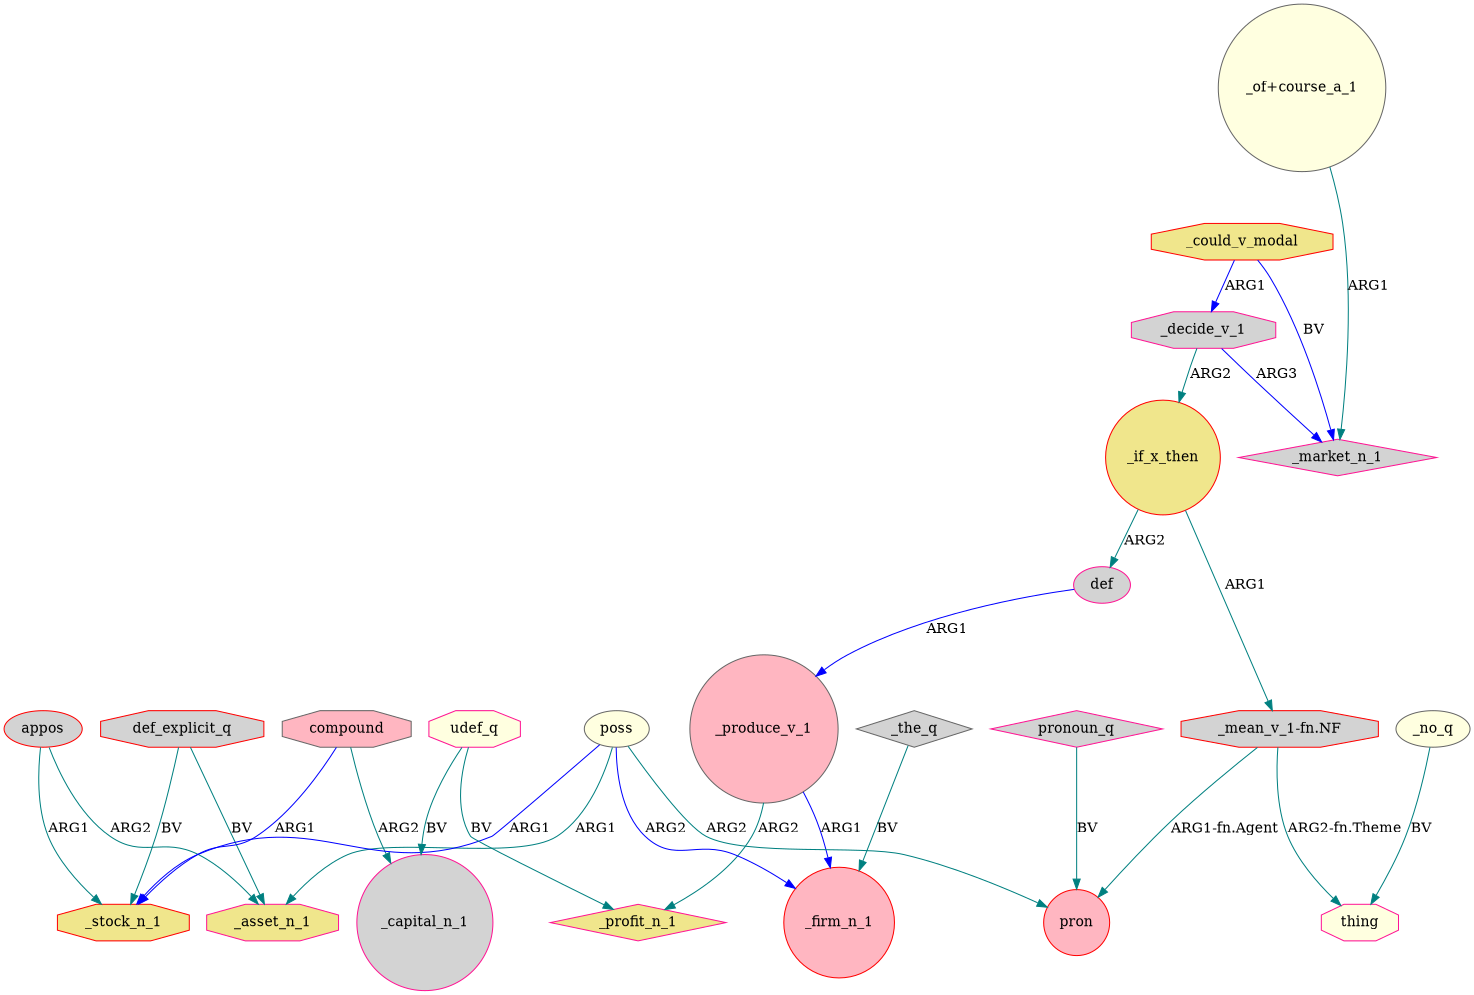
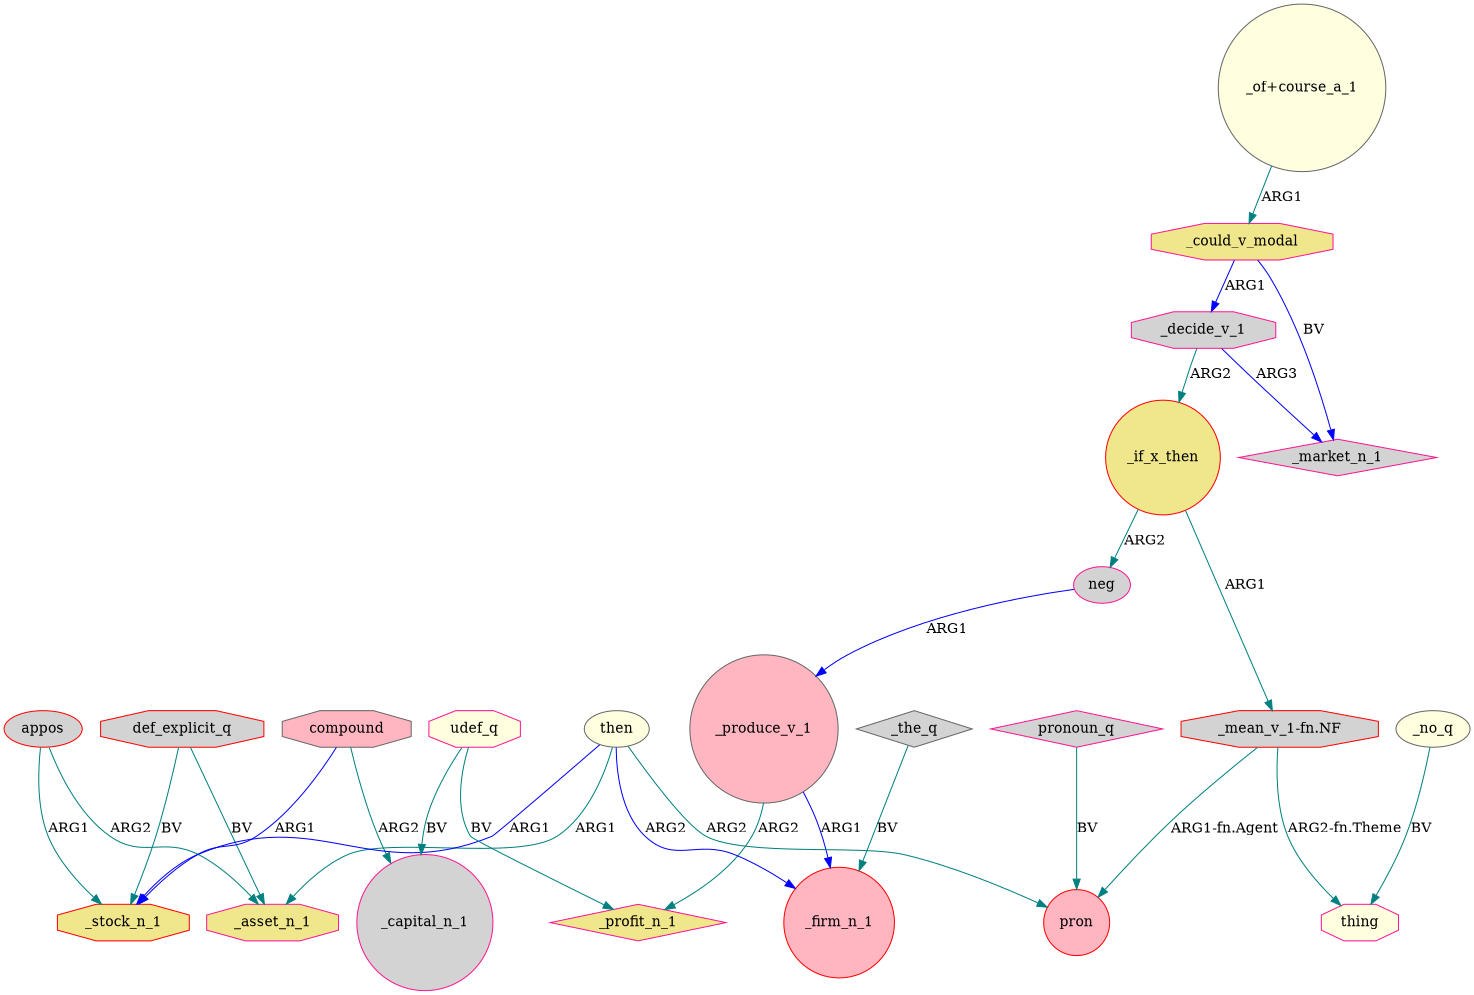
node "_could_v_modal": color red -> deeppink
edge "_of+course_a_1" -> "_market_n_1": now "_of+course_a_1" -> "_could_v_modal"
node "def": label "def" -> "neg"
node "poss": label "poss" -> "then"
